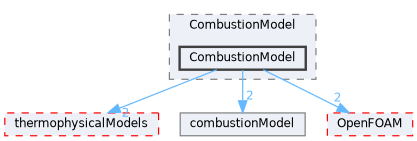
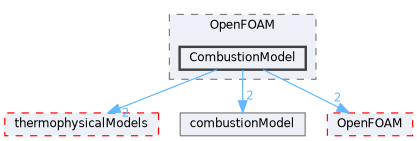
cluster "CombustionModel": label "CombustionModel" -> "OpenFOAM"
